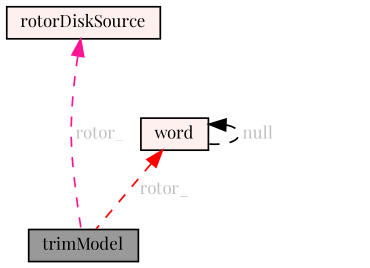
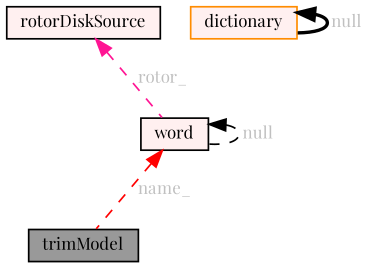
node "dictionary": added
edge "trimModel" -> "rotorDiskSource": now "word" -> "rotorDiskSource"
edge "trimModel" -> "word": label " rotor_" -> " name_"
